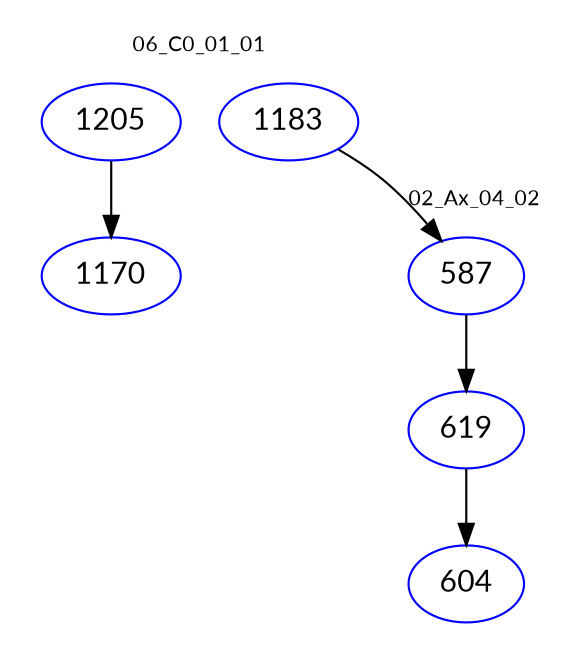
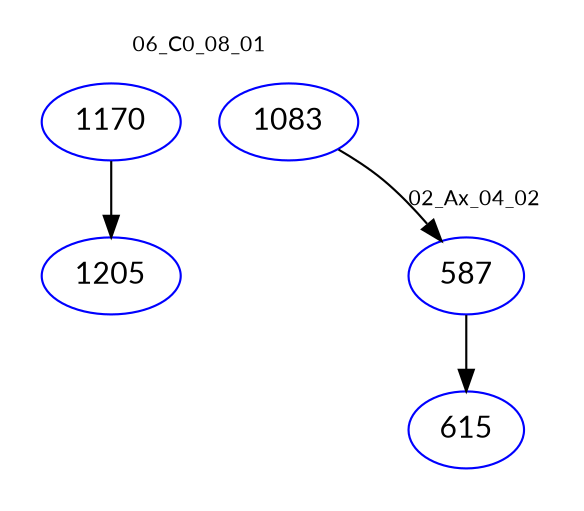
cluster "06_C0_01_01": label "06_C0_01_01" -> "06_C0_08_01"
node "1183": label "1183" -> "1083"
edge "1205" -> "1170": reversed
node "619": label "619" -> "615"
node "604": removed
